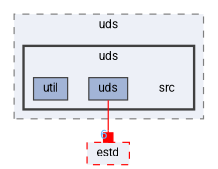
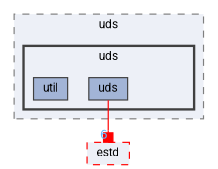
node "src": removed
